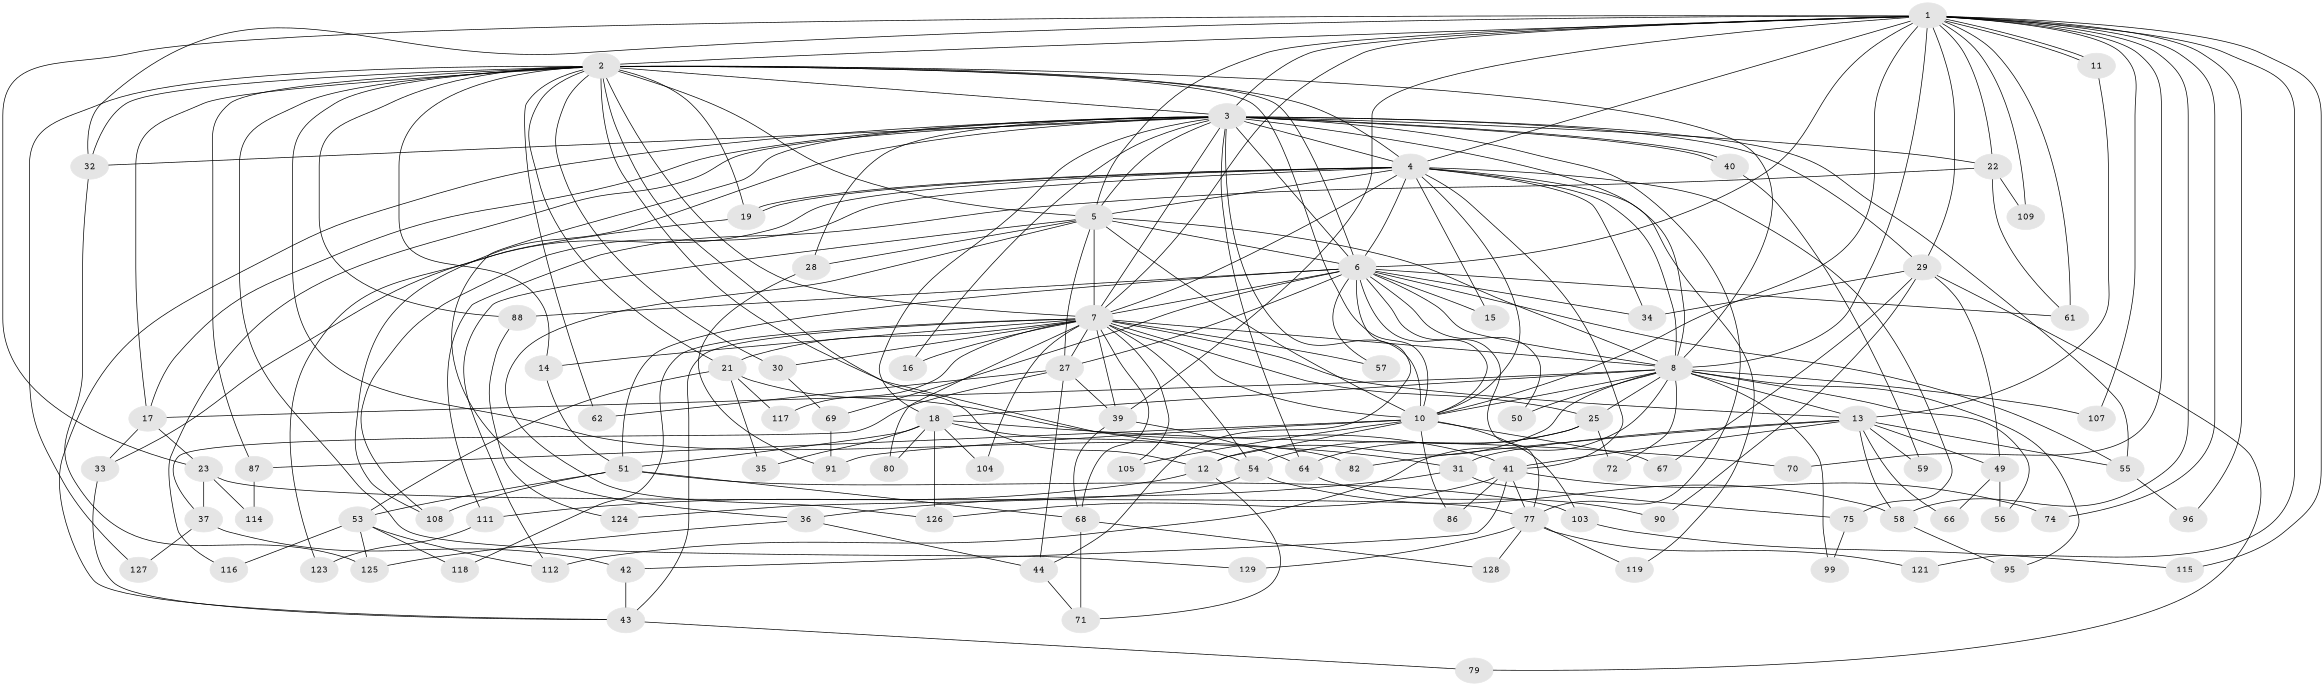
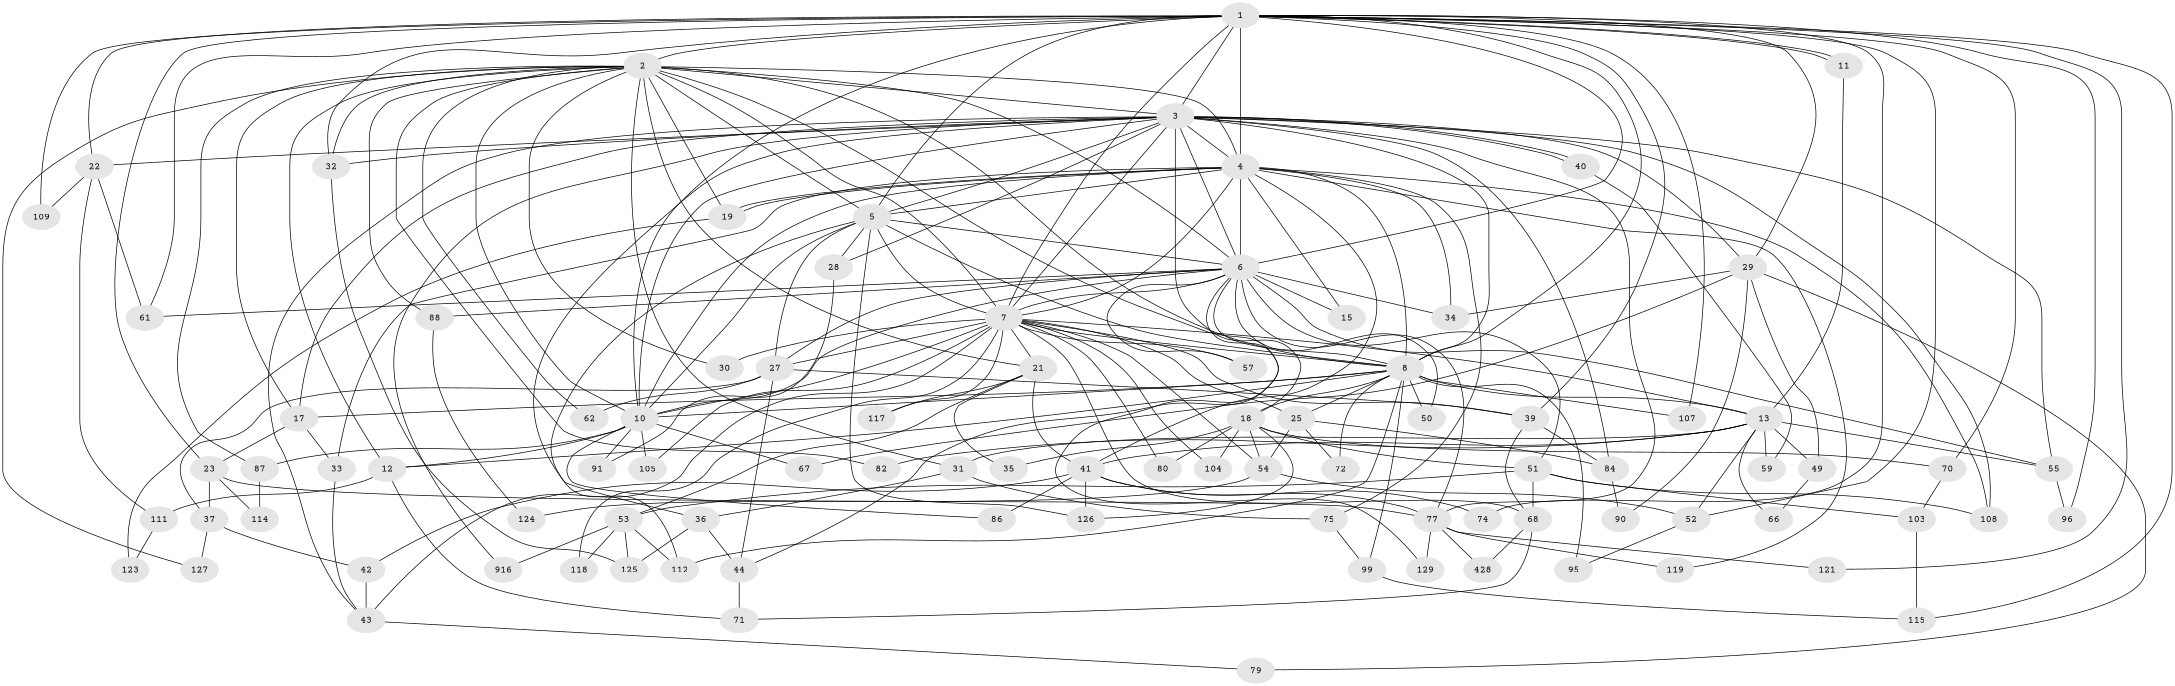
node "14": removed
node "16": removed
node "69": removed
node "64": label "64" -> "84"
edge "10" -- "103": now "70" -- "103"
node "58": label "58" -> "52"
node "56": removed
node "116": label "116" -> "916"
node "128": label "128" -> "428"
edge "99" -- "115": added
